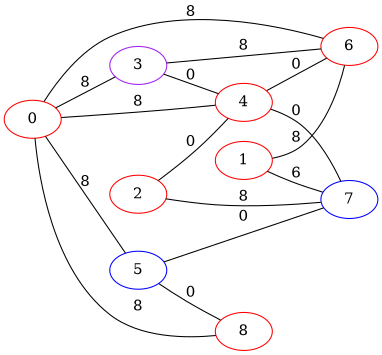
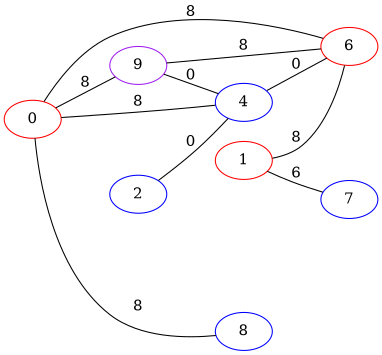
node "3": label "3" -> "9"
node "4": color red -> blue
edge "4" -- "7": removed, label "0"
node "2": color red -> blue
edge "2" -- "7": removed, label "8"
node "5": removed
node "8": color red -> blue
